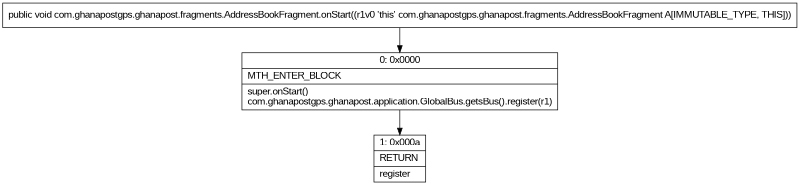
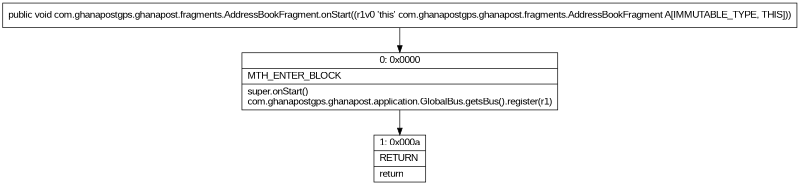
node "1: 0x000a": text "register" -> "return"
